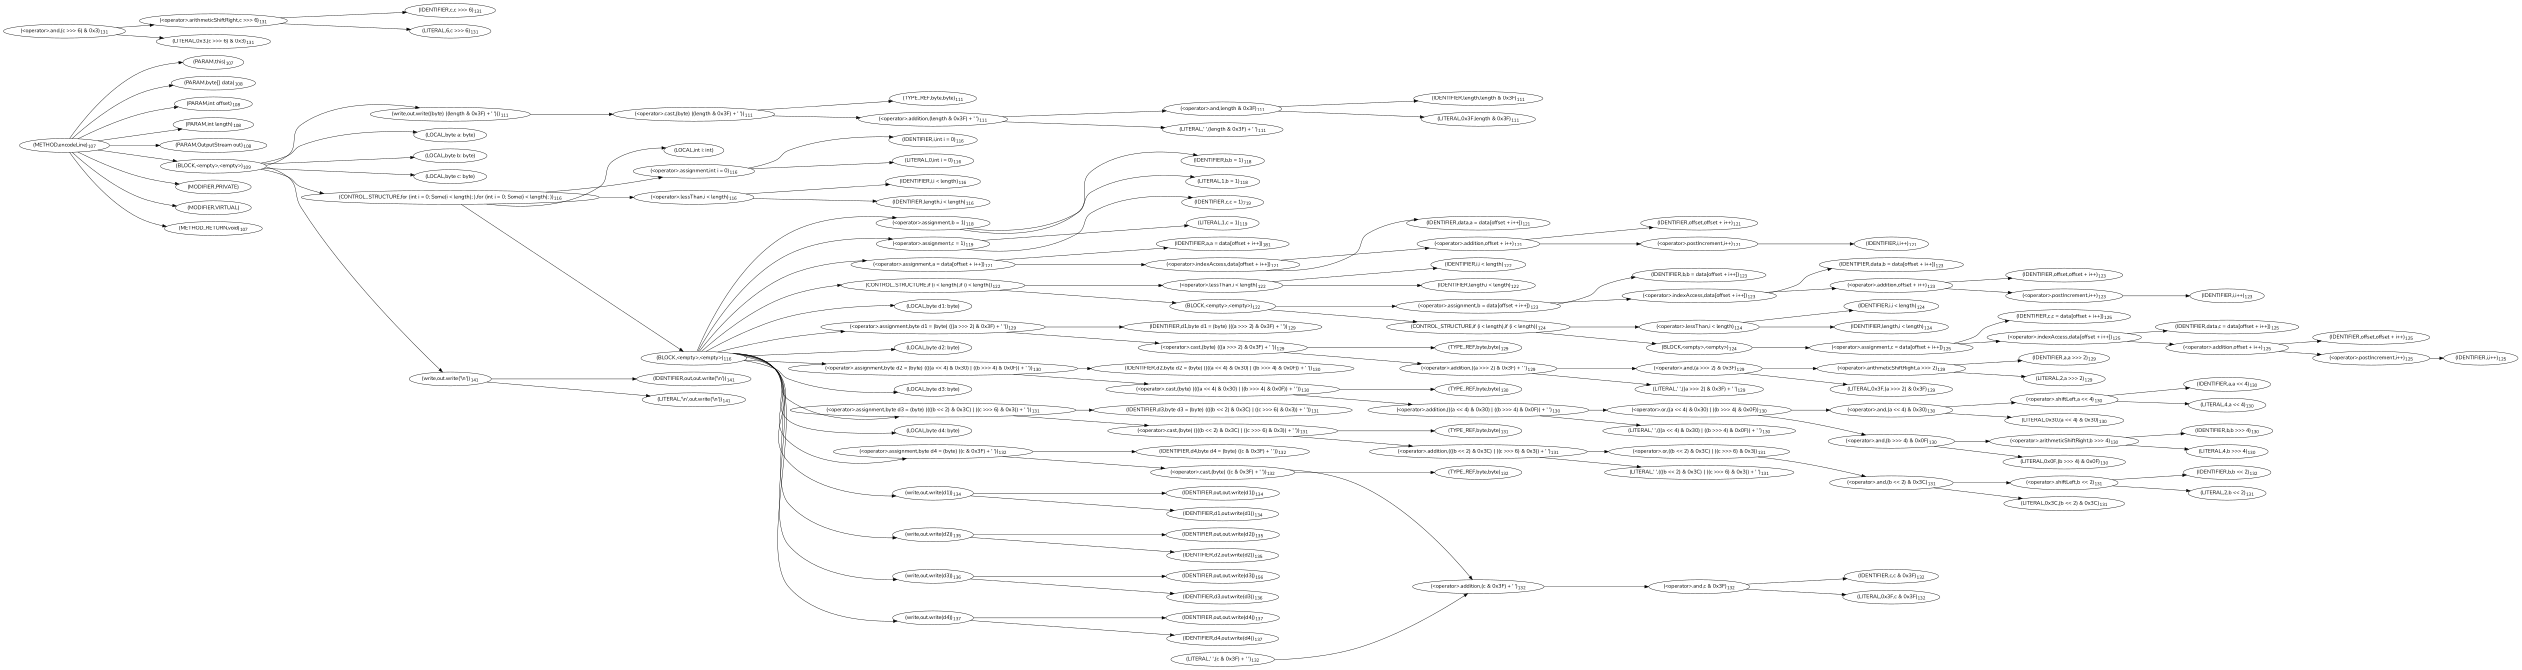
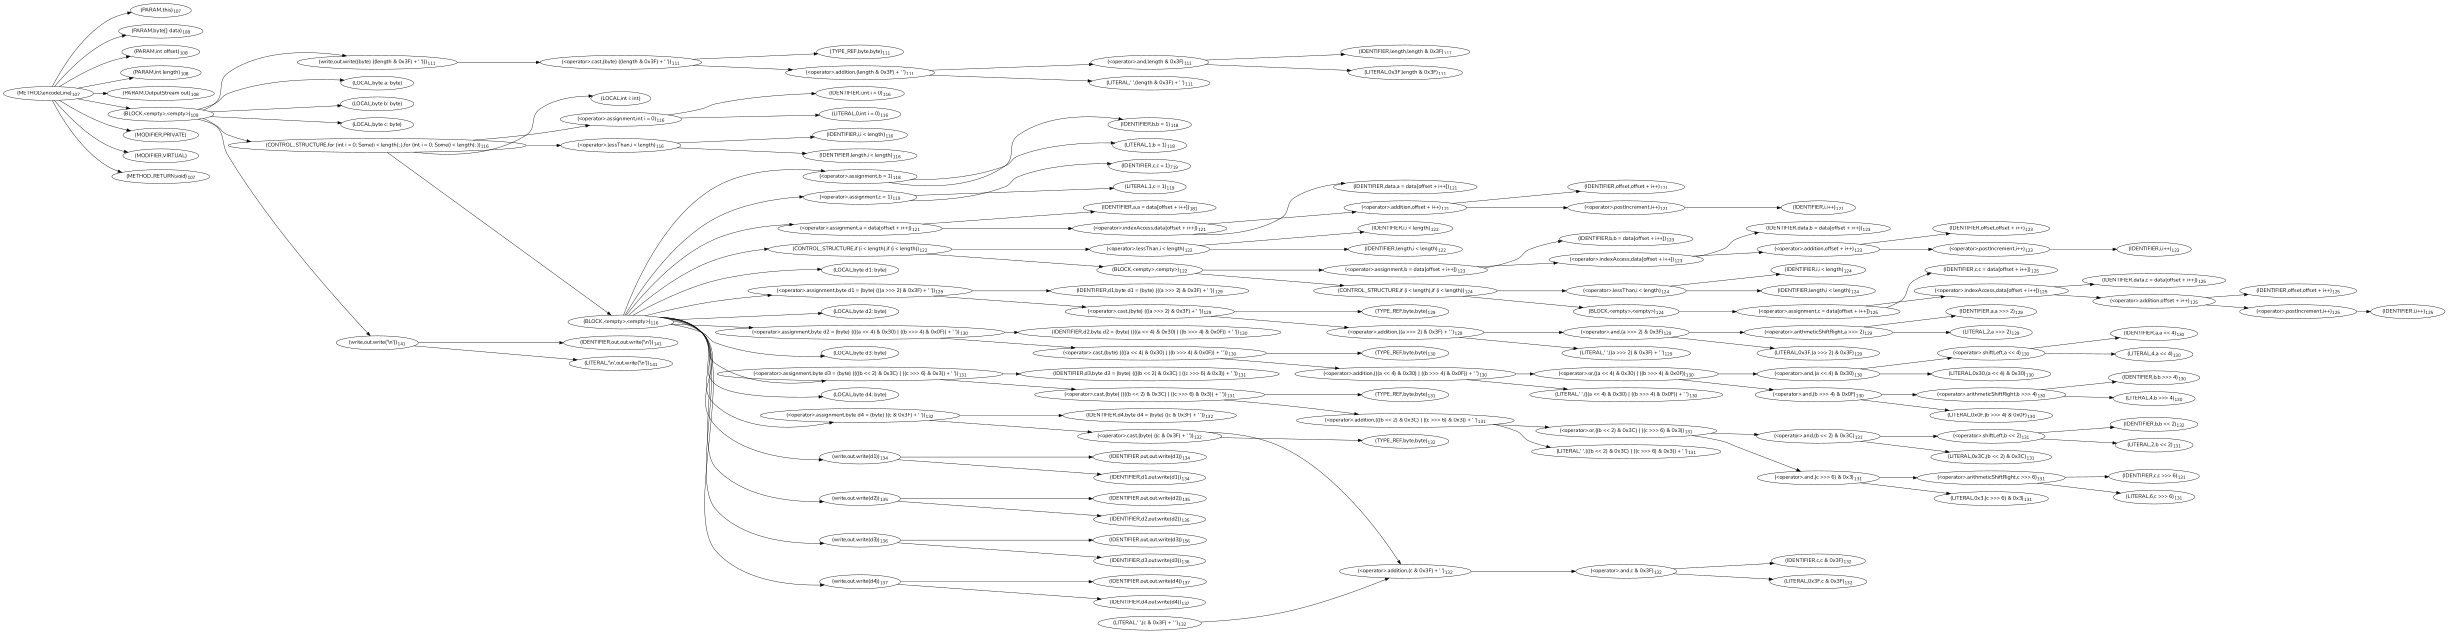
edge "(<operator>.or,((b << 2) & 0x3C) | ((c >>> 6) & 0x3))" -> "(<operator>.and,(c >>> 6) & 0x3)": added
